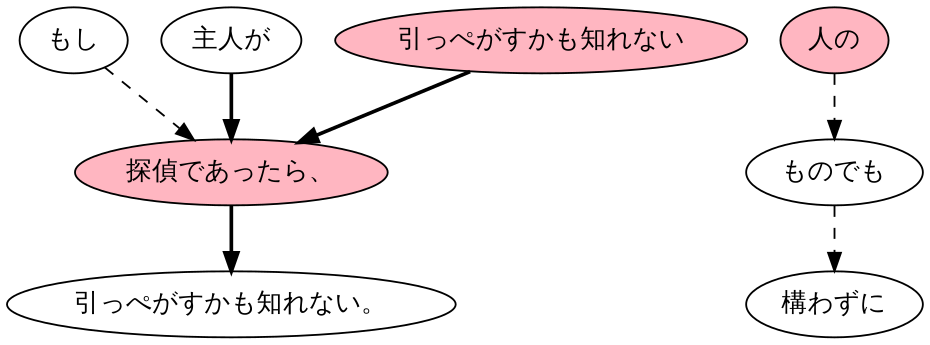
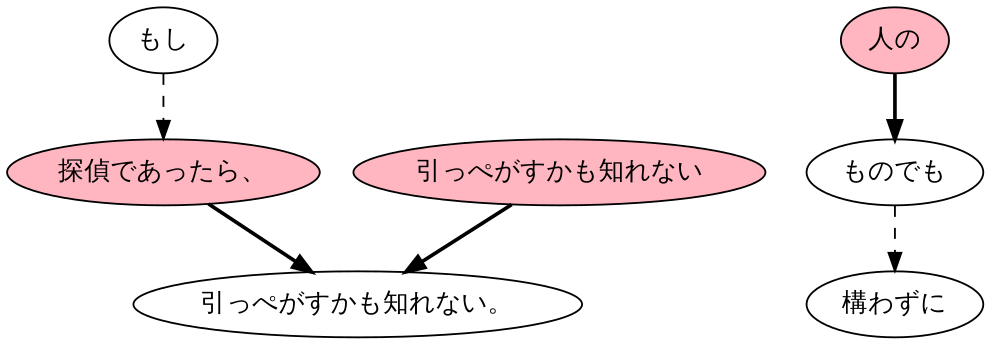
node "主人が": removed
edge "人の" -> "ものでも": style dashed -> bold
edge "引っぺがすかも知れない" -> "探偵であったら、": now "引っぺがすかも知れない" -> "引っぺがすかも知れない。"
